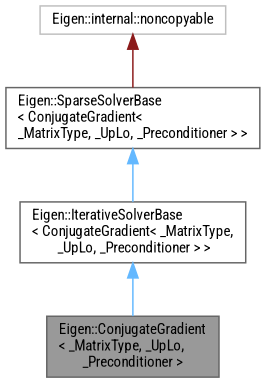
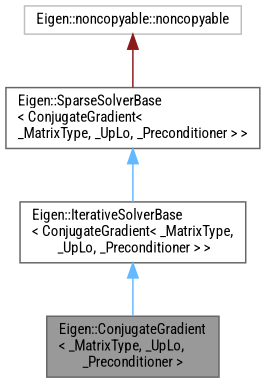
node "Eigen::internal::noncopyable": label "Eigen::internal::noncopyable" -> "Eigen::noncopyable::noncopyable"
